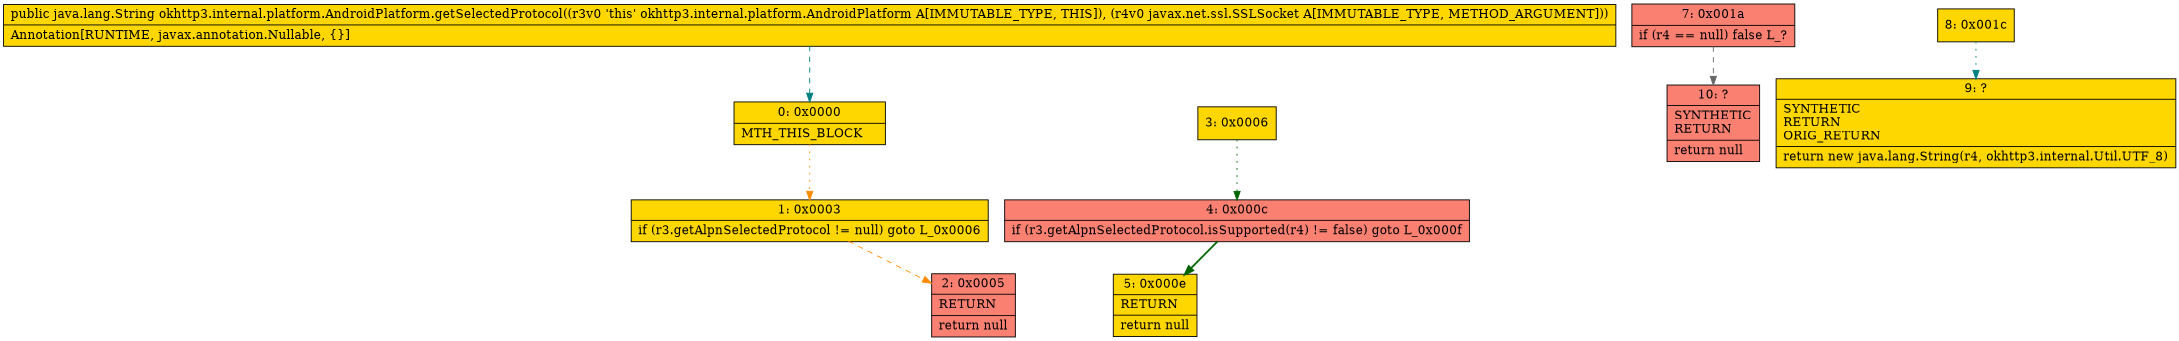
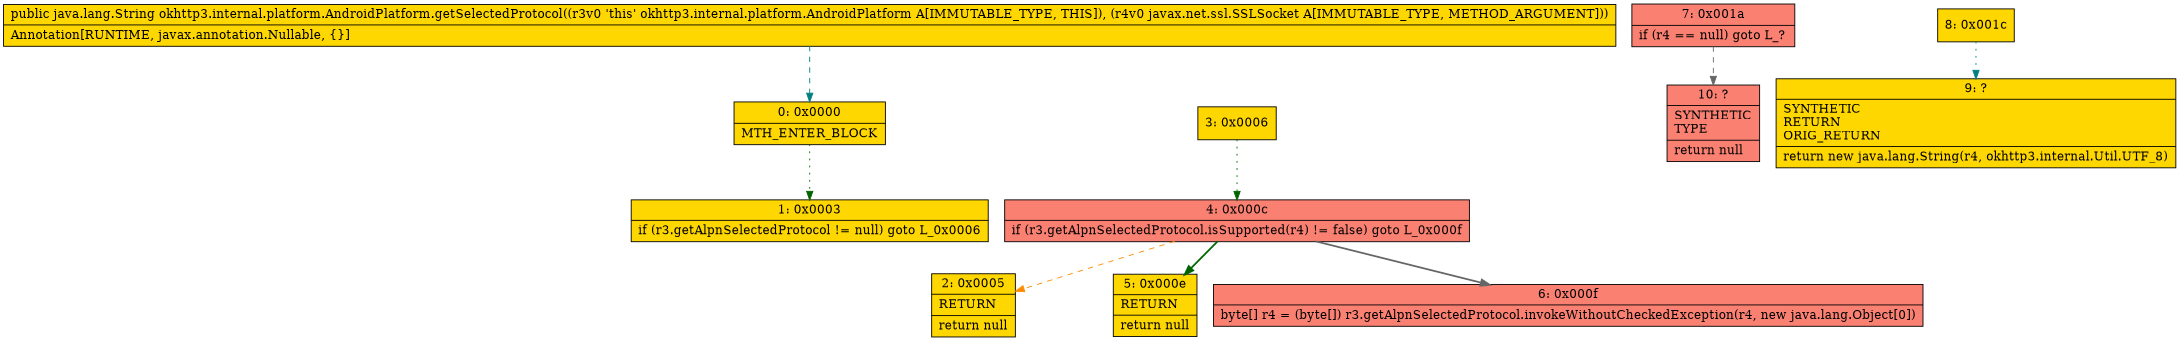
node "7: 0x001a": text "if (r4 == null) false L_?" -> "if (r4 == null) goto L_?"
node "10: ?": text "RETURN" -> "TYPE"
node "0: 0x0000": text "MTH_THIS_BLOCK" -> "MTH_ENTER_BLOCK"
edge "0: 0x0000" -> "1: 0x0003": color darkorange -> darkgreen
edge "1: 0x0003" -> "2: 0x0005": now "4: 0x000c" -> "2: 0x0005"
node "2: 0x0005": fillcolor salmon -> gold
node "6: 0x000f": added
